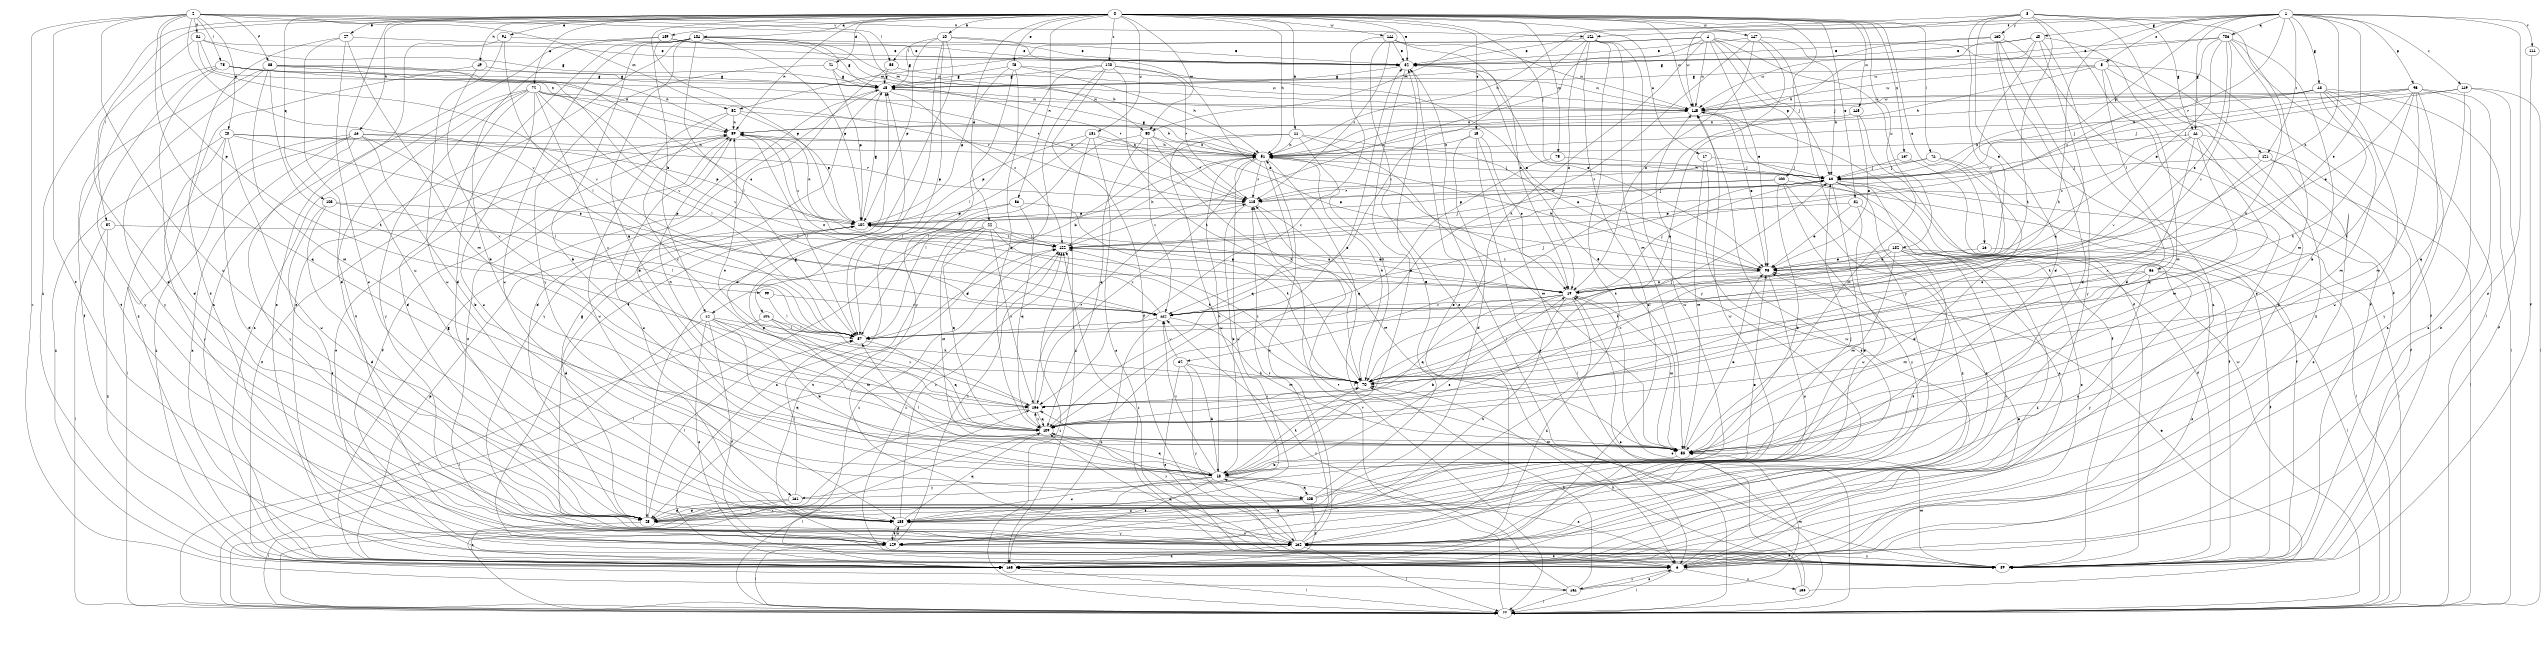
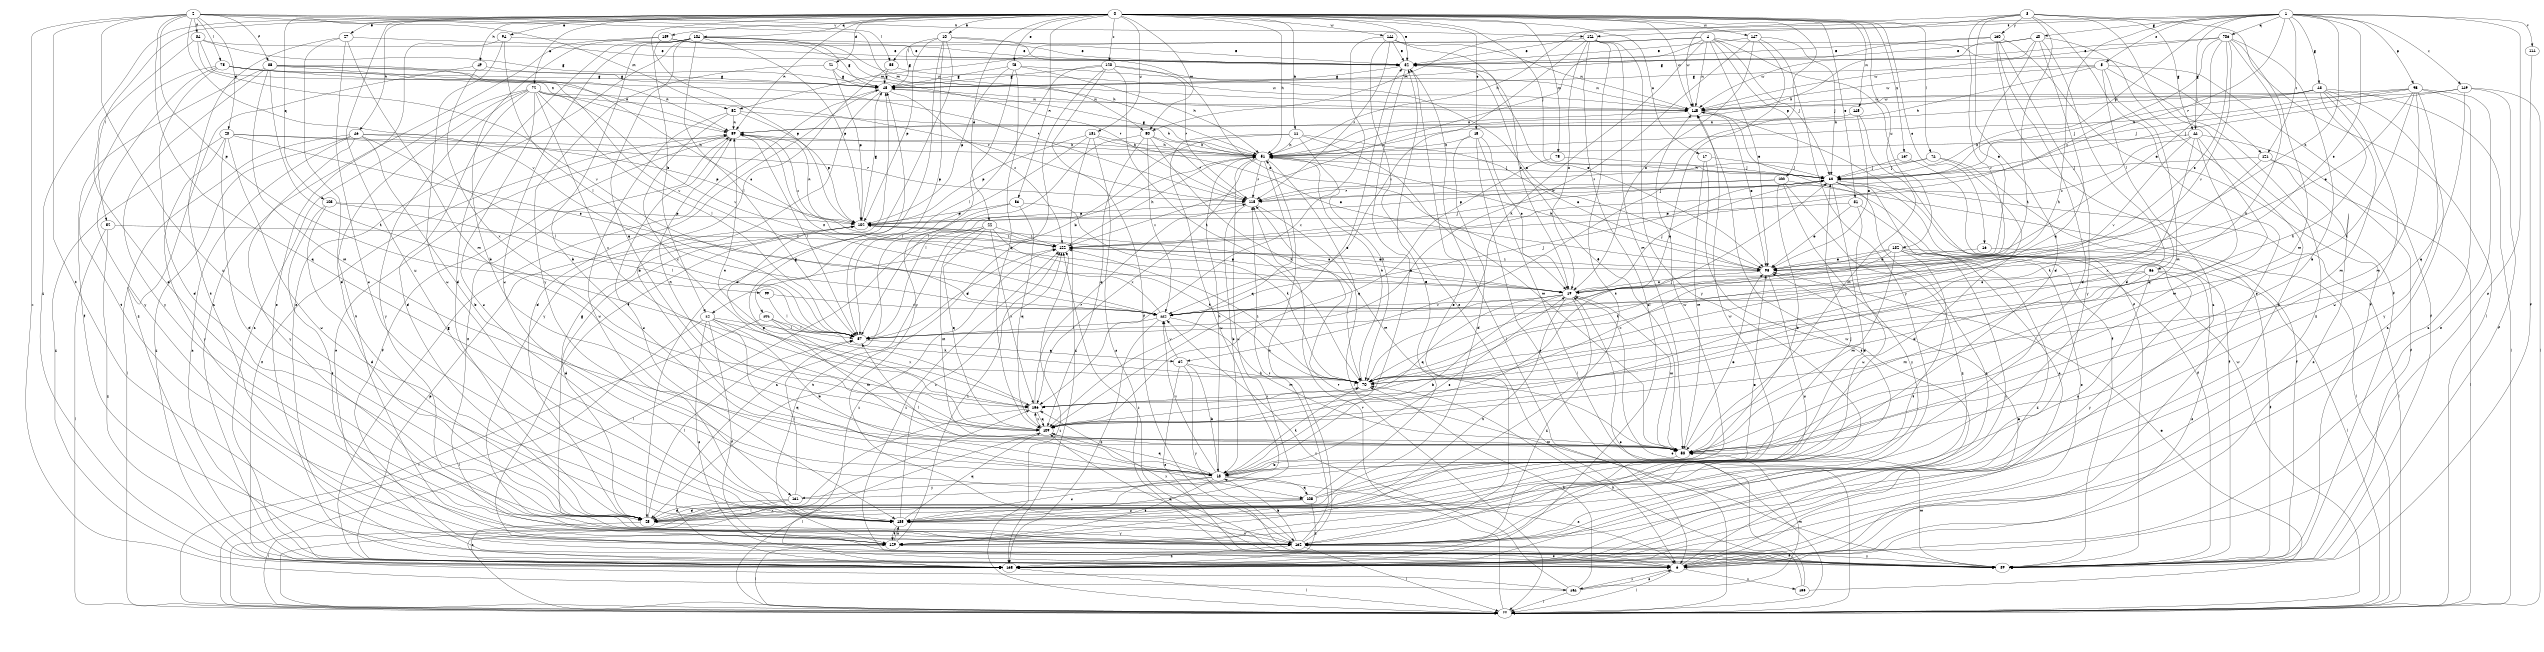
edge "57" -> "109": now "57" -> "62"
